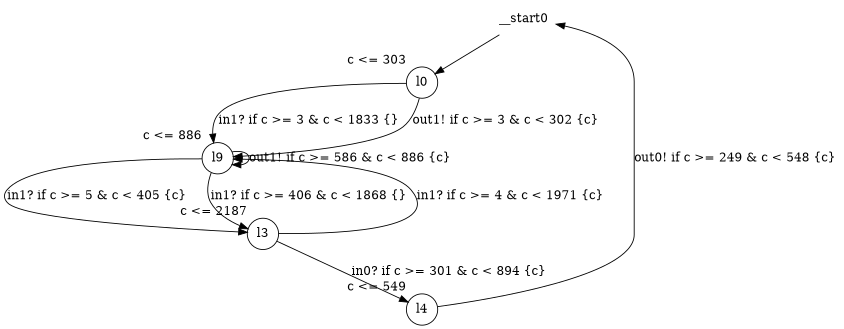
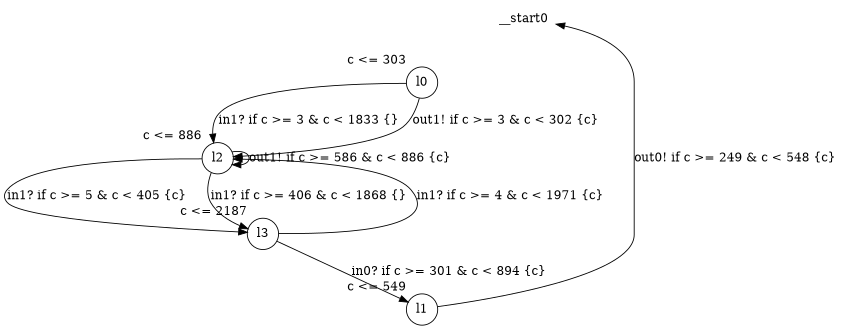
edge "__start0" -> "l0 c <= 303": removed
node "l9 c <= 886": label "l9 c <= 886" -> "l2 c <= 886"
node "l4 c <= 549": label "l4 c <= 549" -> "l1 c <= 549"
